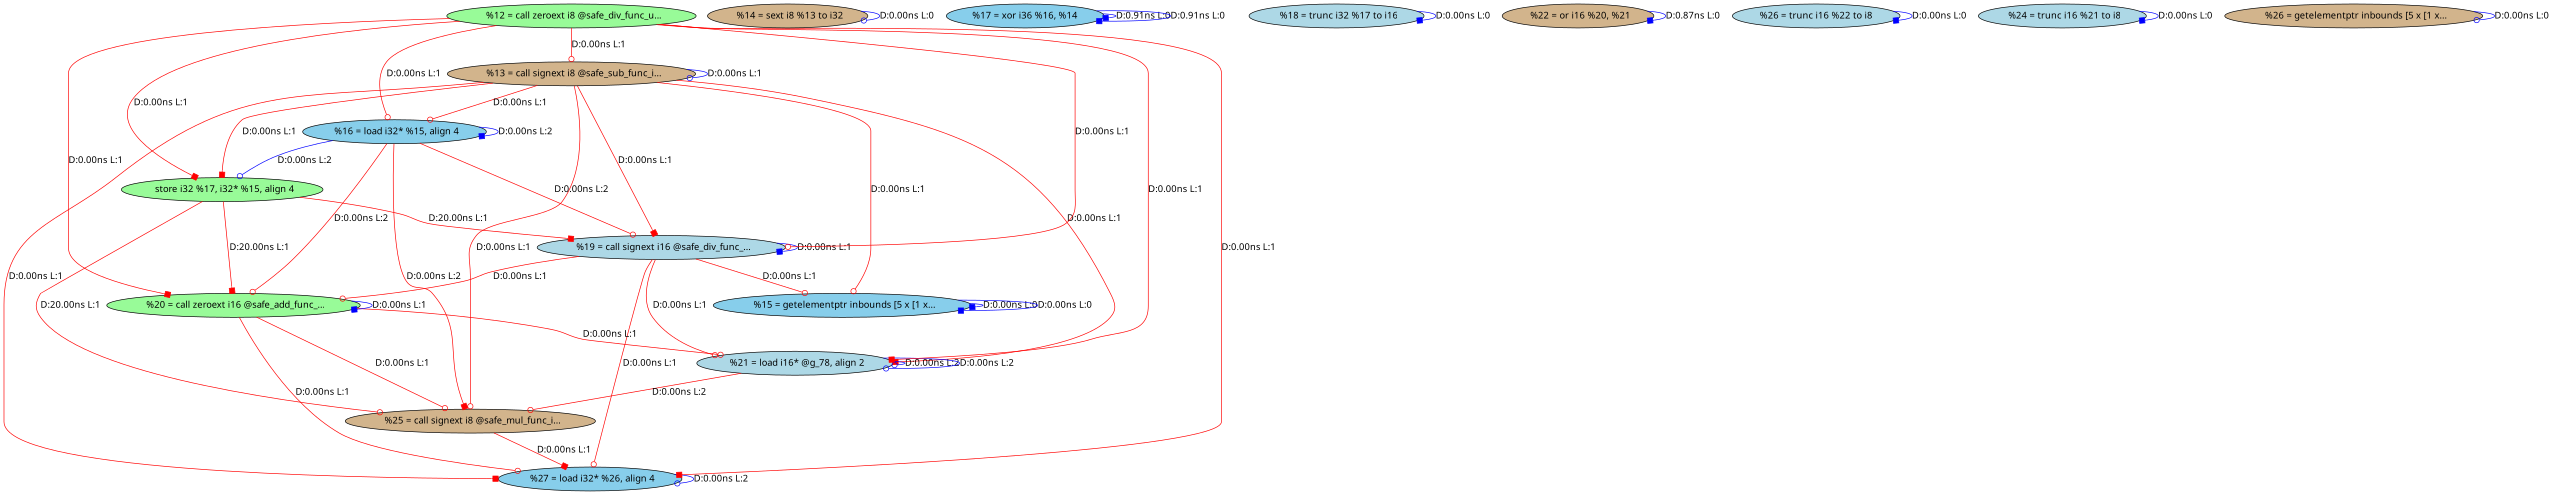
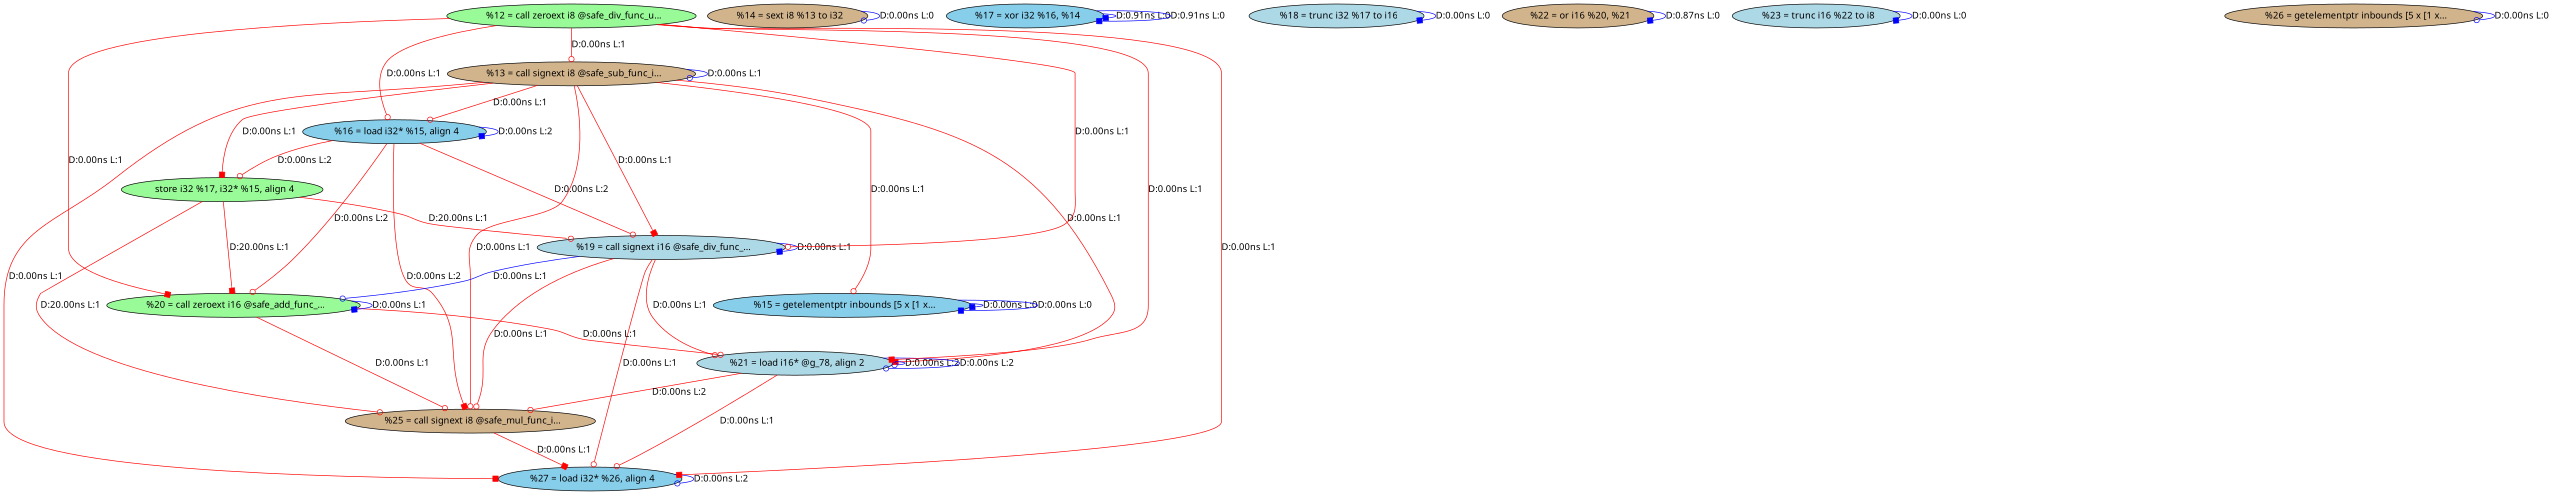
node "%17 = xor i36 %16, %14": label "%17 = xor i36 %16, %14" -> "%17 = xor i32 %16, %14"
node "%26 = trunc i16 %22 to i8": label "%26 = trunc i16 %22 to i8" -> "%23 = trunc i16 %22 to i8"
node "%24 = trunc i16 %21 to i8": removed
edge "%12 = call zeroext i8 @safe_div_func_u..." -> "store i32 %17, i32* %15, align 4": removed, label "D:0.00ns L:1"
edge "%16 = load i32* %15, align 4" -> "store i32 %17, i32* %15, align 4": color blue -> red
edge "store i32 %17, i32* %15, align 4" -> "%19 = call signext i16 @safe_div_func_...": arrowhead box -> odot
edge "%19 = call signext i16 @safe_div_func_..." -> "%15 = getelementptr inbounds [5 x [1 x...": now "%19 = call signext i16 @safe_div_func_..." -> "%25 = call signext i8 @safe_mul_func_i..."
edge "%19 = call signext i16 @safe_div_func_..." -> "%20 = call zeroext i16 @safe_add_func_...": color red -> blue
edge "%20 = call zeroext i16 @safe_add_func_..." -> "%27 = load i32* %26, align 4": now "%21 = load i16* @g_78, align 2" -> "%27 = load i32* %26, align 4"
